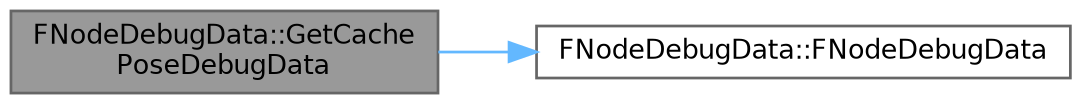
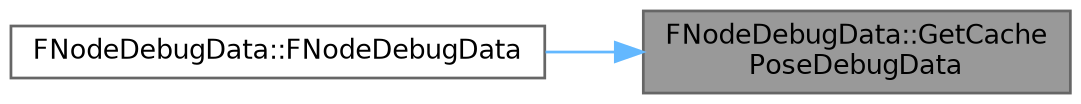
edge "FNodeDebugData::GetCache PoseDebugData" -> "FNodeDebugData::FNodeDebugData": reversed
